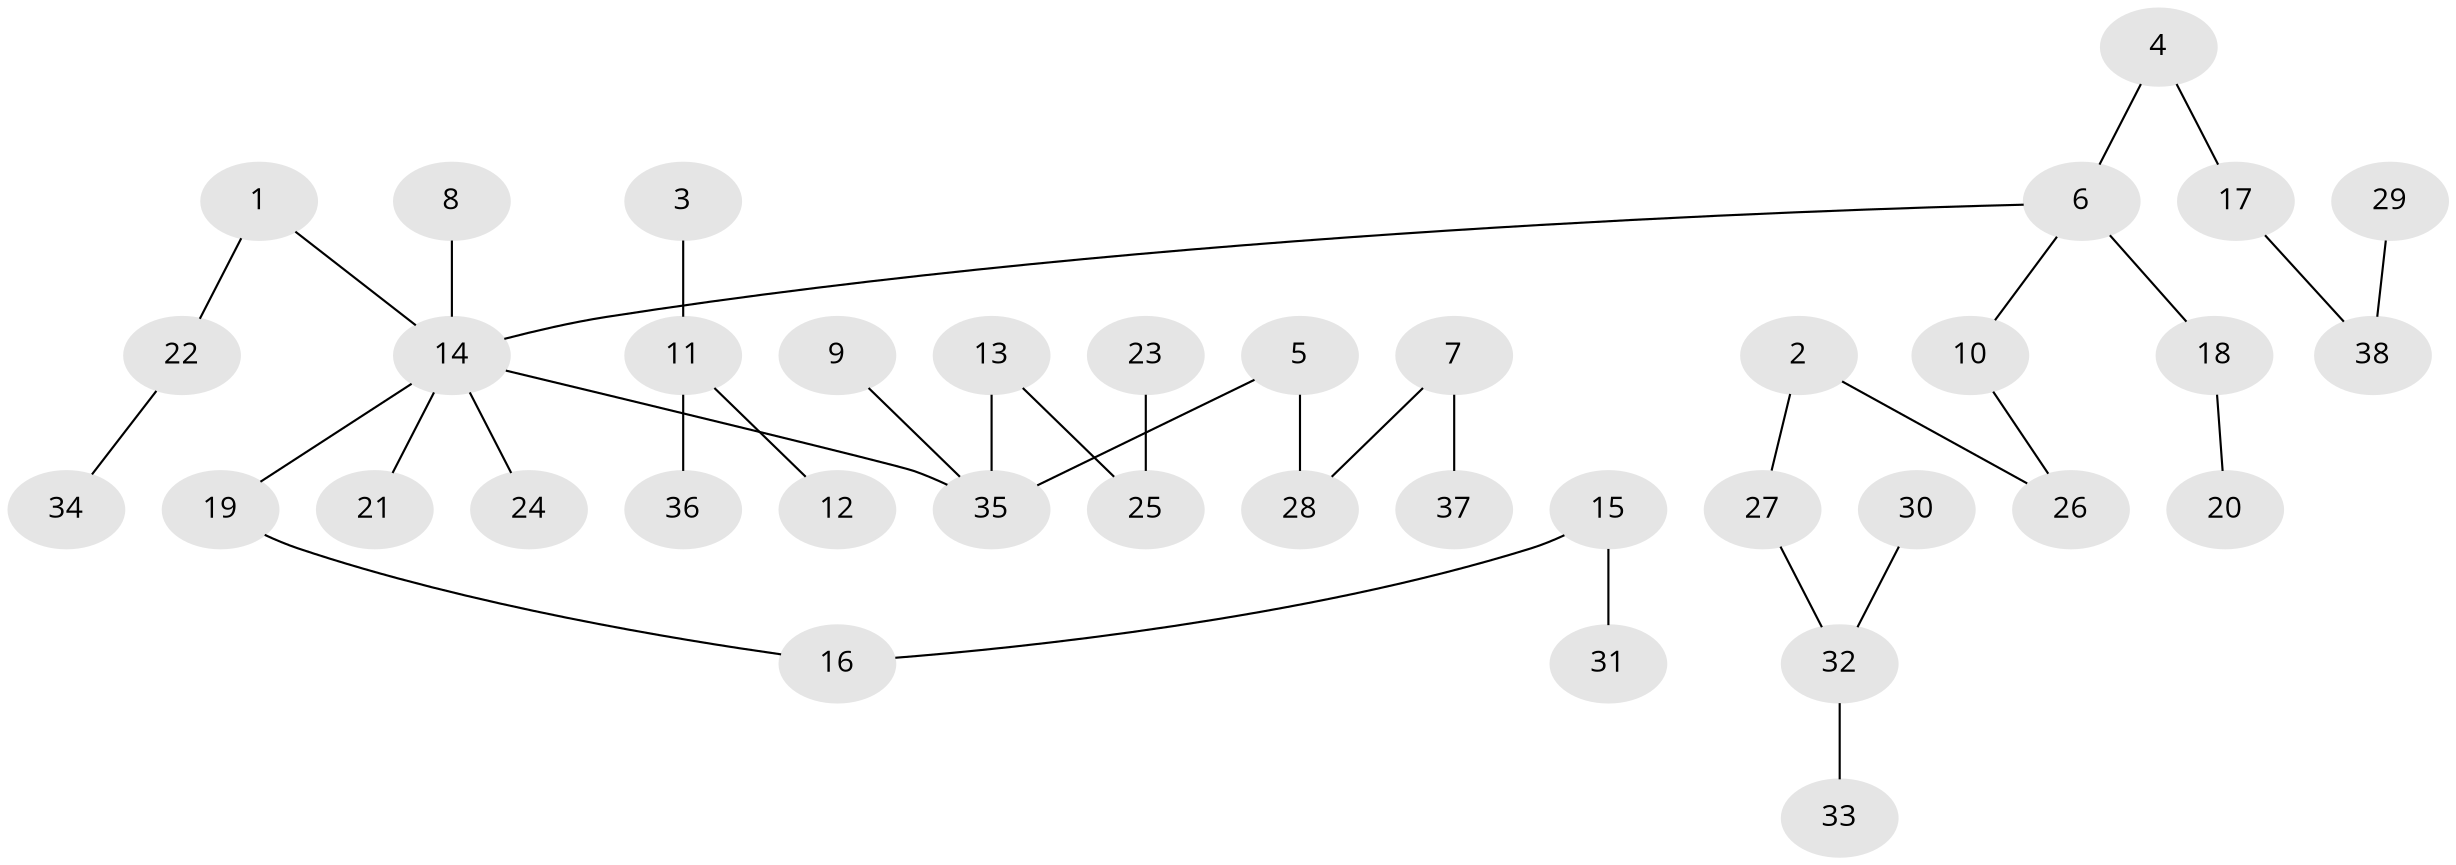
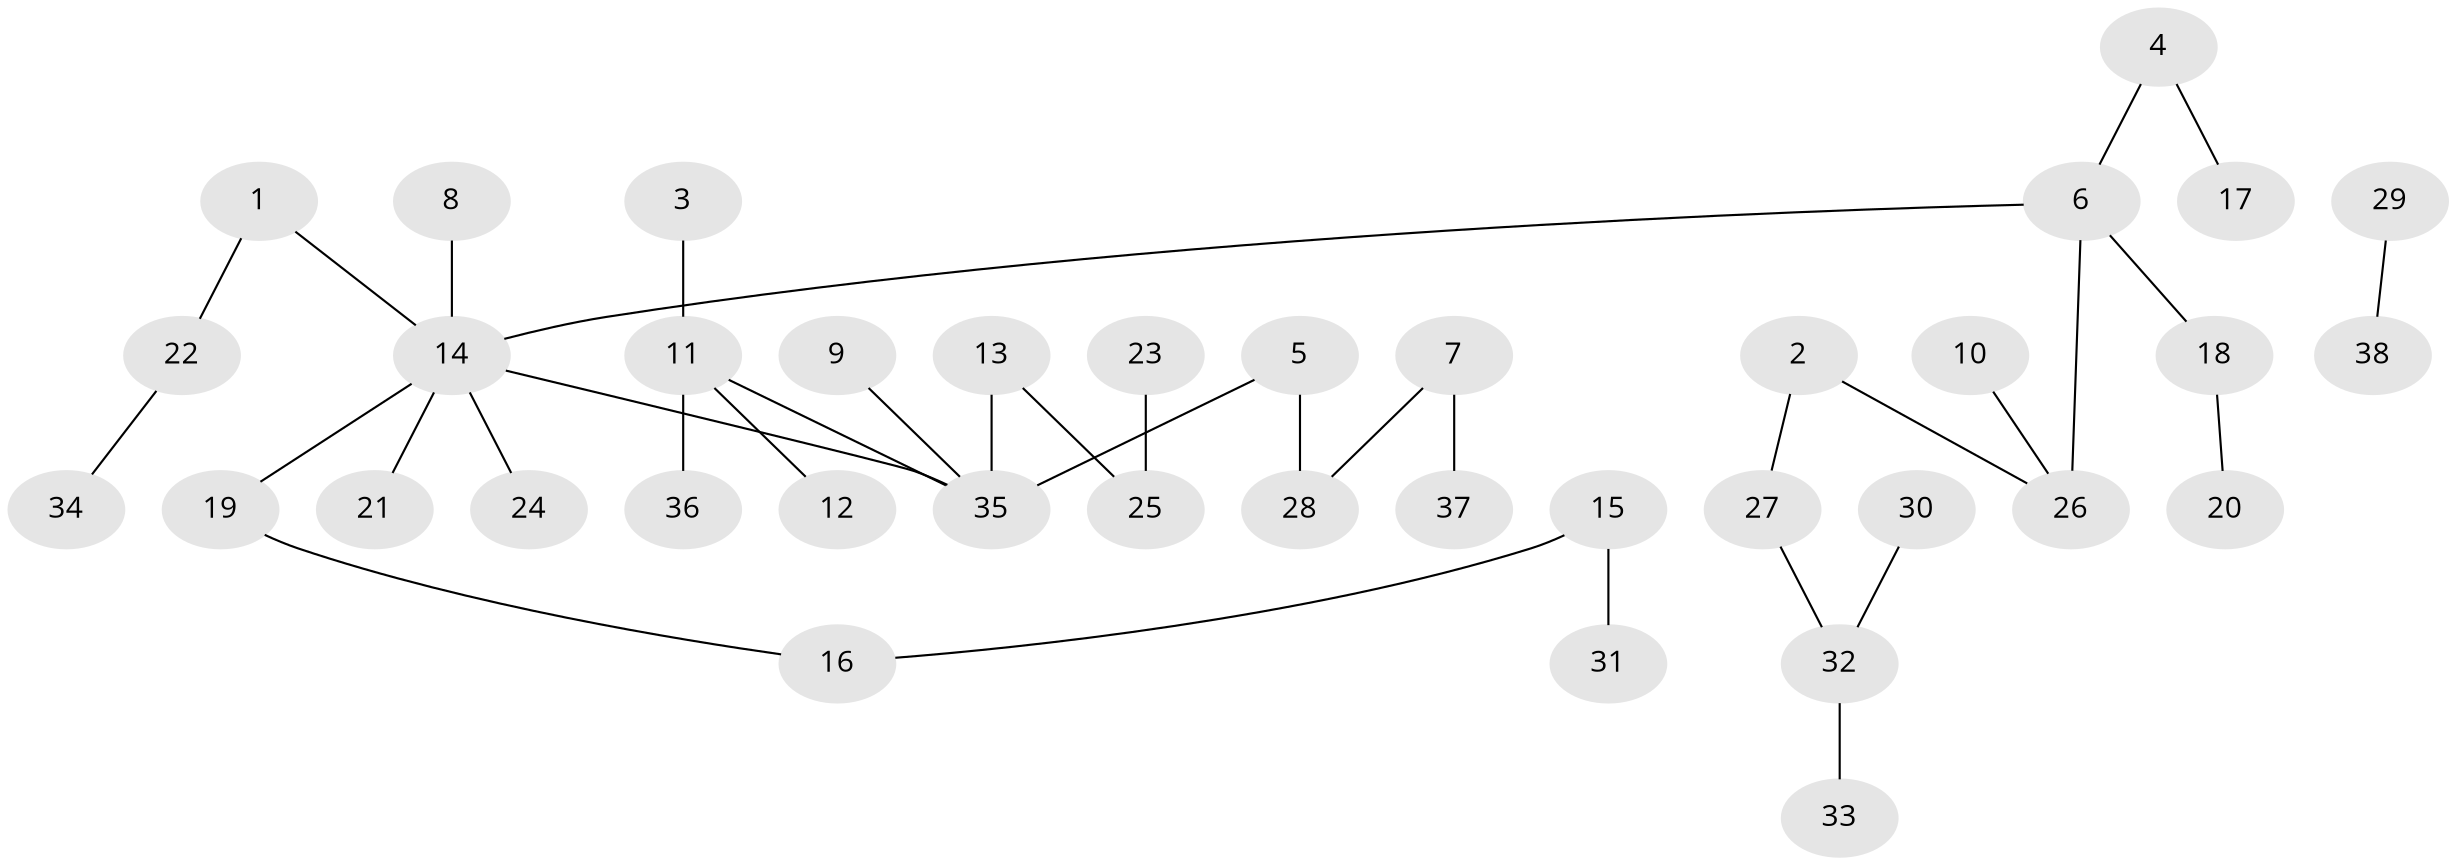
edge "6" -- "10": now "6" -- "26"
edge "17" -- "38": removed
edge "11" -- "35": added
